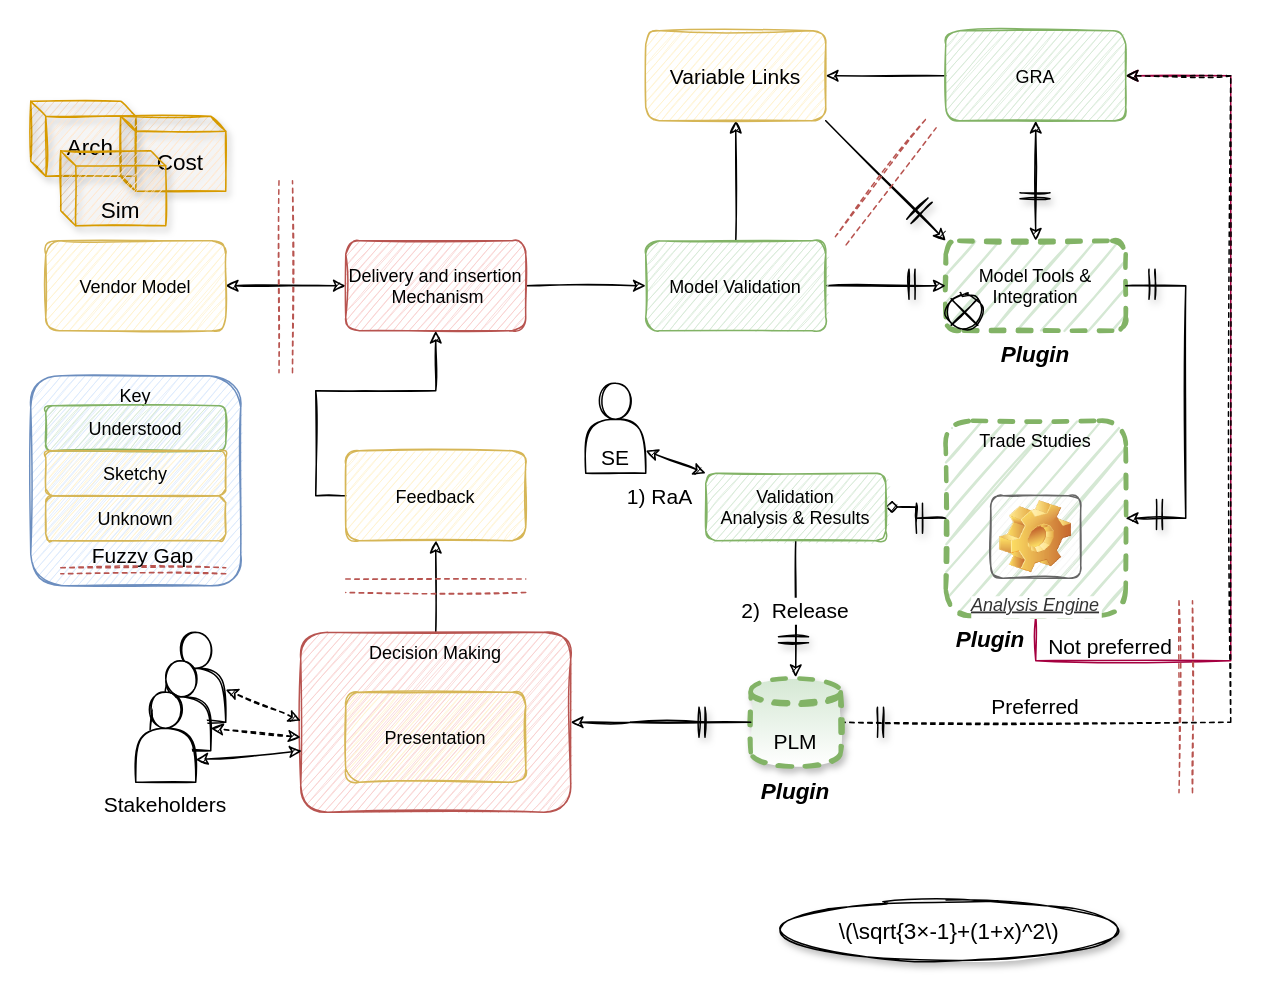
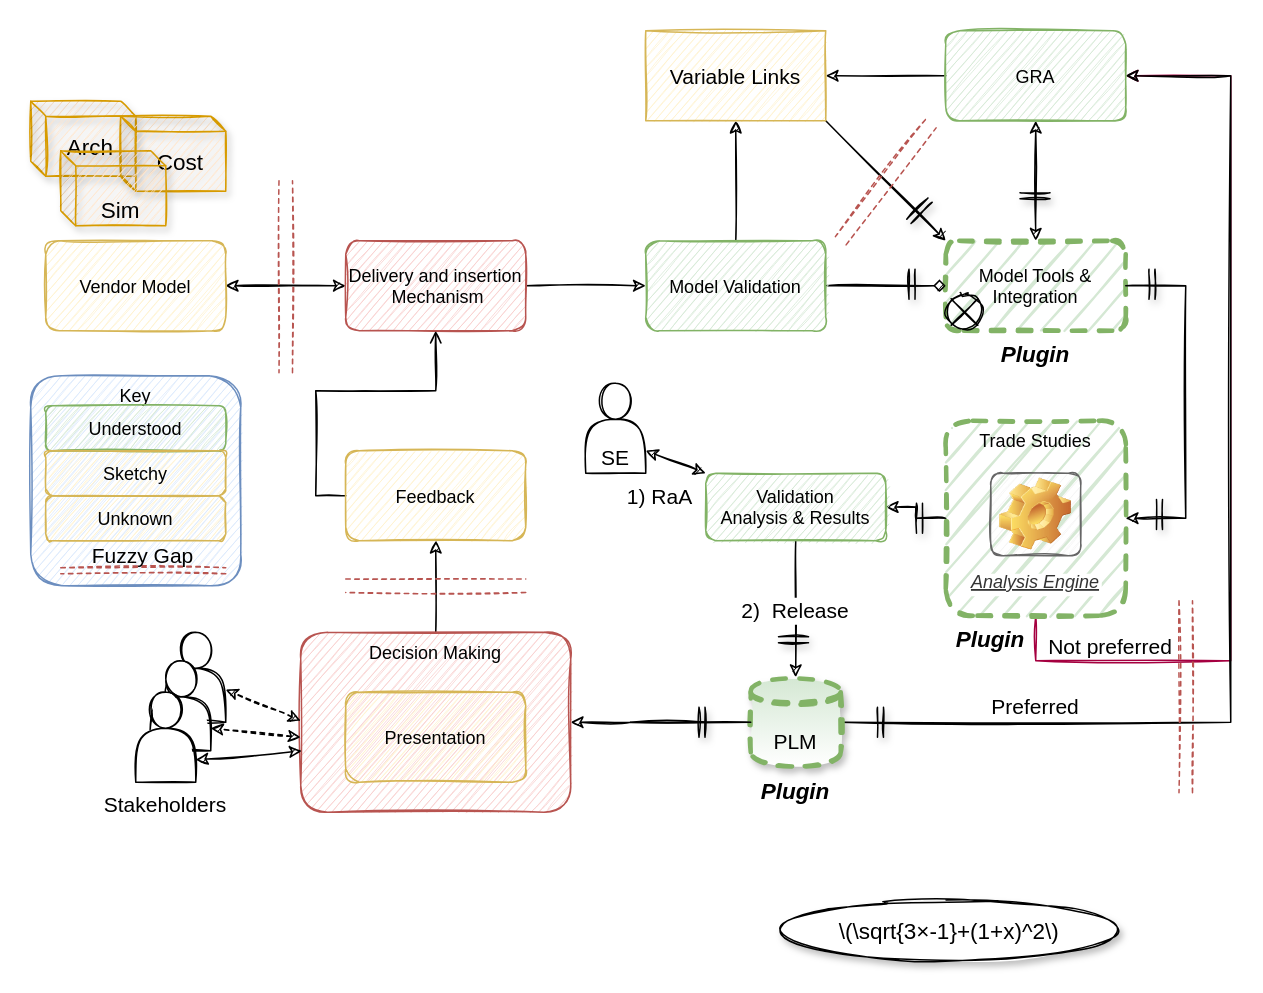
node "Variable Links": shape rounded rectangle -> rectangle
edge "Model Validation" -> "Model Tools & Integration": arrowhead classic -> diamond
edge "Feedback" -> "Delivery and insertion Mechanism": arrowhead classic -> open
edge "Trade Studies" -> "Validation Analysis & Results": arrowhead diamond -> classic
node "Analysis Engine": moved (1036, 537) -> (1036, 515)
edge "PLM" -> "GRA": style dashed -> solid
